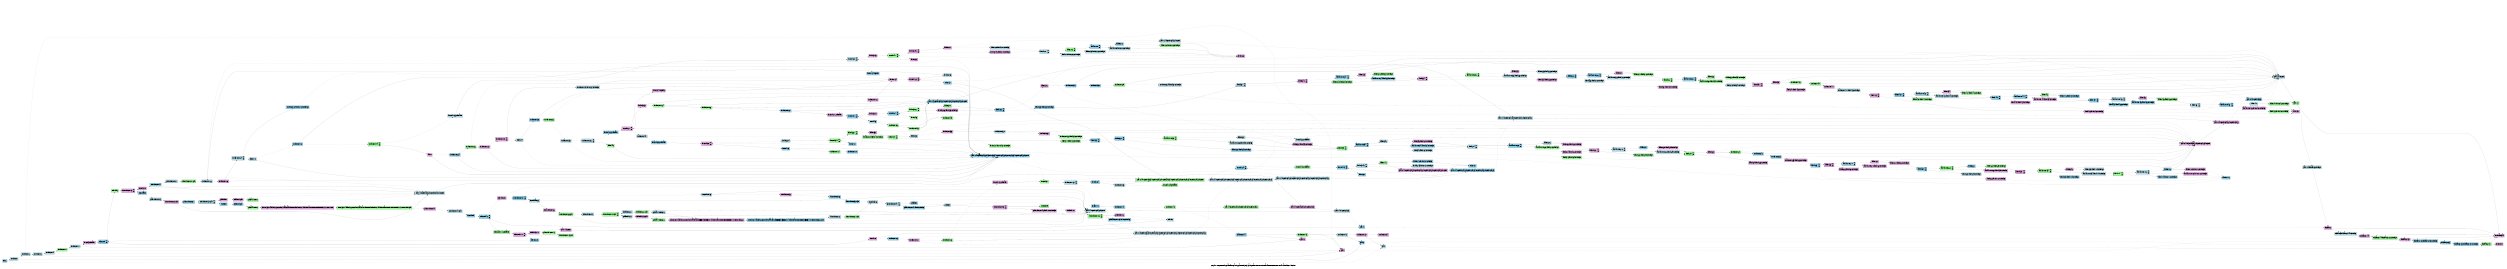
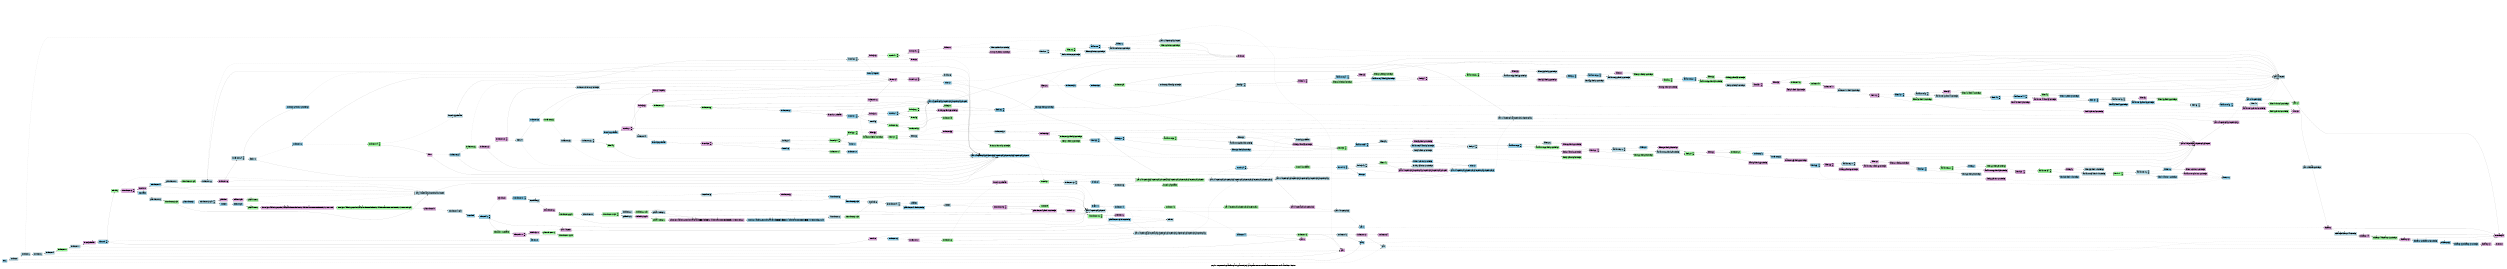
node "it_invoke.cont.25.split": fillcolor plum -> palegreen
node "ehcleanup.757": fillcolor palegreen -> plum
